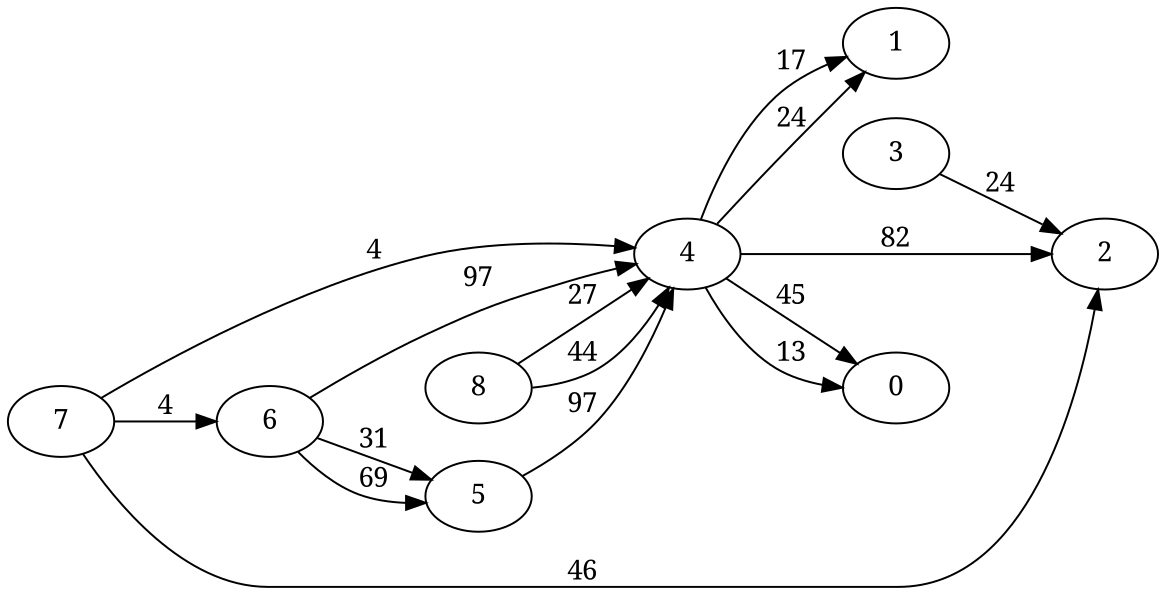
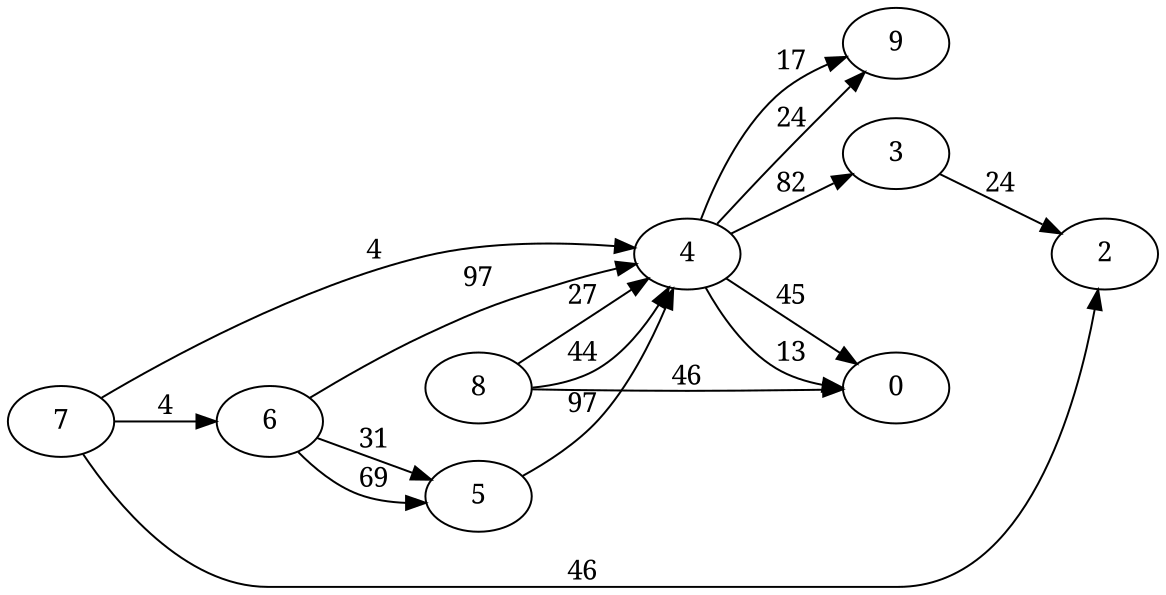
node "1": label "1" -> "9"
edge "4" -> "2": now "4" -> "3"
edge "8" -> "0": added, label "46"
